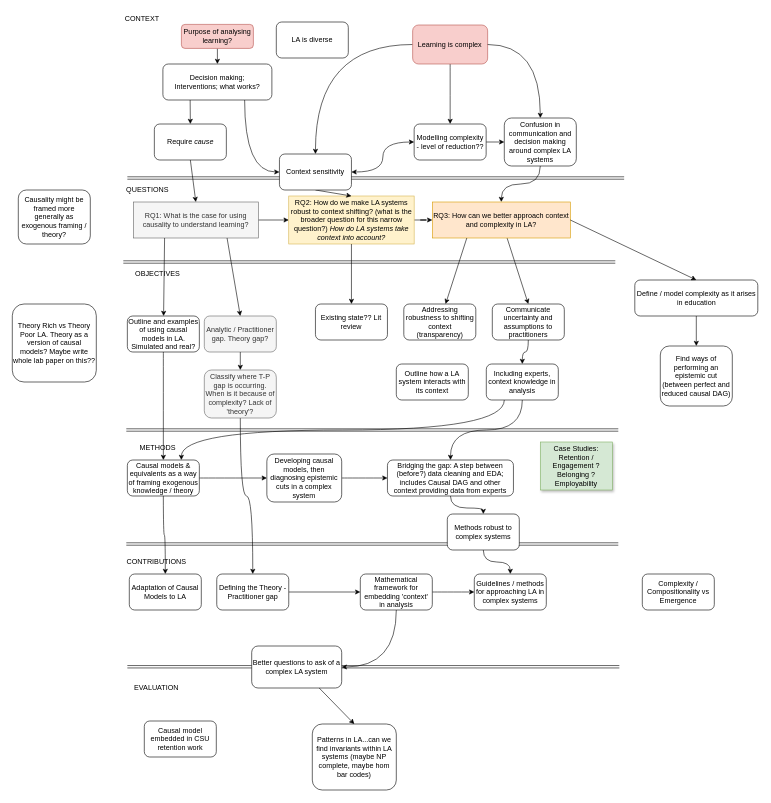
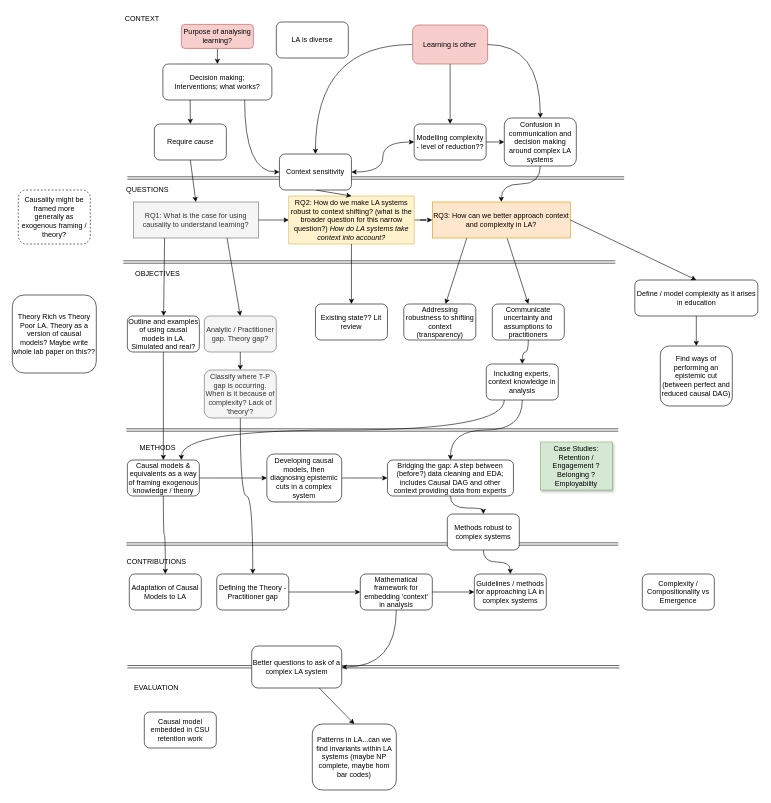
node "Learning is complex": label "Learning is complex" -> "Learning is other"
node "Causality might be framed more generally as exogenous framing / theory?": style solid -> dashed
node "Theory Rich vs Theory Poor LA. Theory as a version of causal models? Maybe write whole lab paper on this??": moved (54, 343) -> (54, 334)
node "Outline how a LA system interacts with its context": removed
node "Causal model embedded in CSU retention work": moved (180, 739) -> (180, 730)
